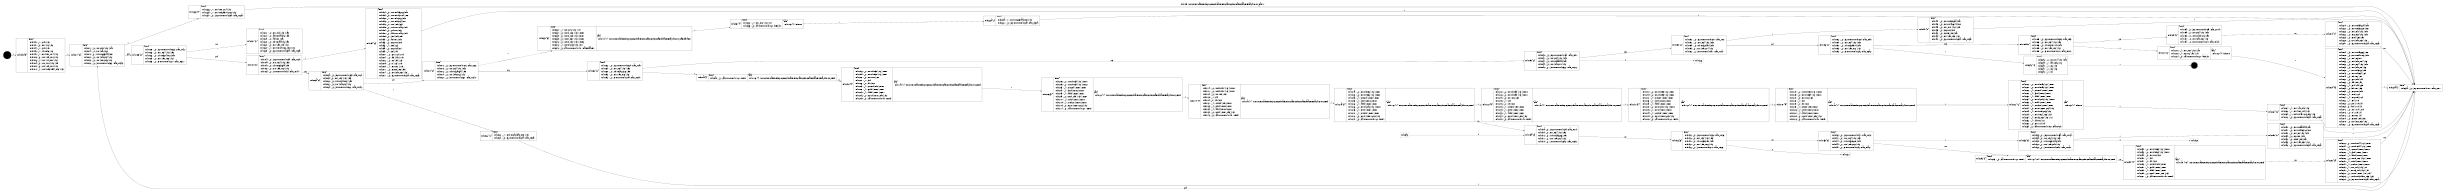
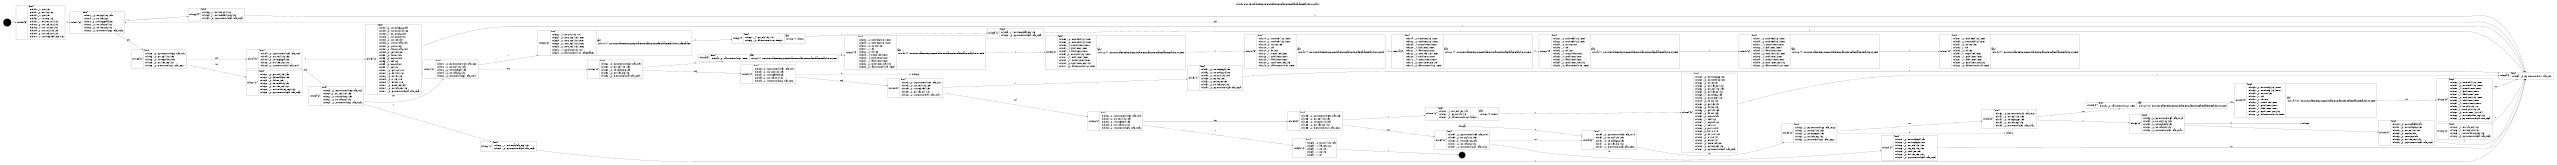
node "0x402218 [76]": removed
edge "0x40214a [54]" -> "0x401f0a [25]": now "0x401ef4 [22]" -> "0x401f0a [25]"
